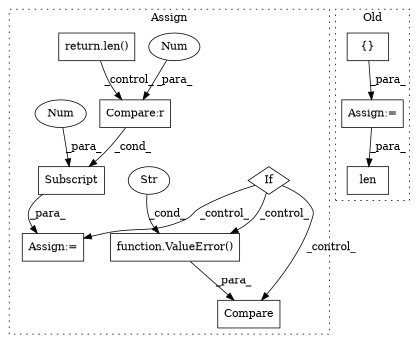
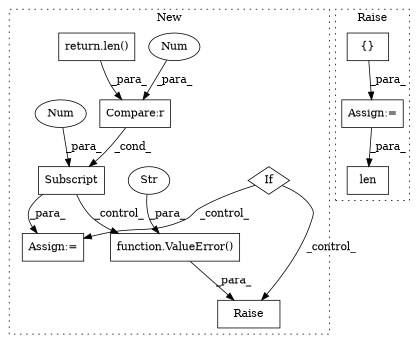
cluster "Assign": label "Assign" -> "New"
cluster "Old": label "Old" -> "Raise"
edge "return.len()" -> "Compare:r": label "_control_" -> "_para_"
edge "Str" -> "function.ValueError()": label "_cond_" -> "_para_"
edge "If" -> "function.ValueError()": now "Subscript" -> "function.ValueError()"
node "Compare": label "Compare" -> "Raise"
